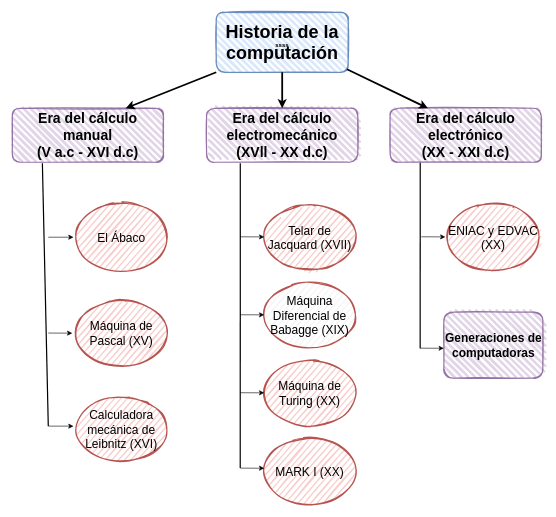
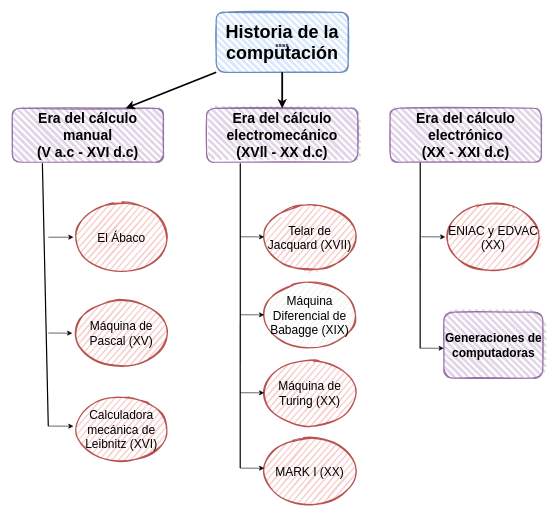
edge "Historia de la computación" -> "Era del cálculo electrónico (XX - XXI d.c)": removed
